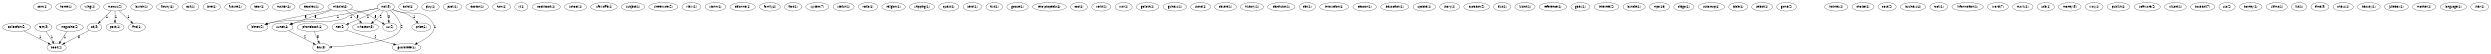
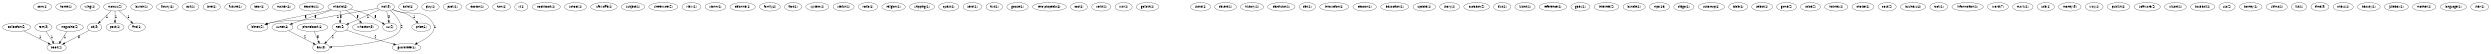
node "system(7)": label "system(7)" -> "system(1)"
node "guiness(1)": removed
node "voice(2)": added
node "baseball(7)": label "baseball(7)" -> "baseball(1)"
edge "mkbaird(4)" -> "net(2)": added, label "5"
edge "mail(3)" -> "wheaton(3)": removed, label "2"
edge "mail(3)" -> "uunet(4)": removed, label "1"
edge "net(2)" -> "edu(3)": added, label "2"
